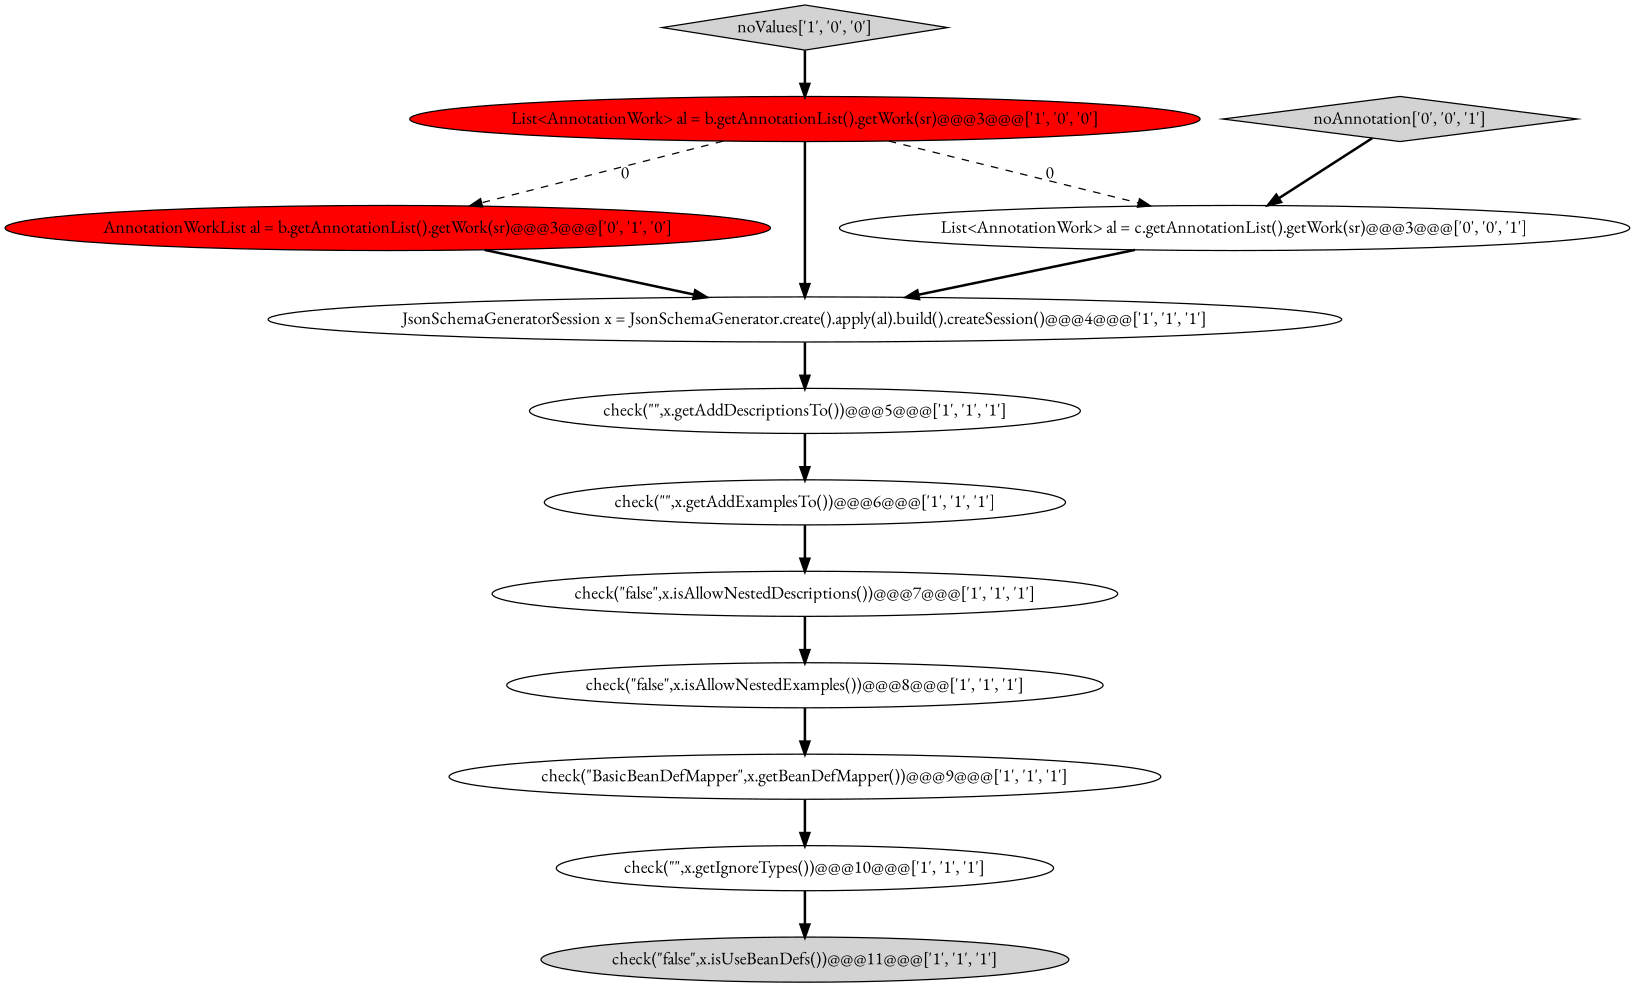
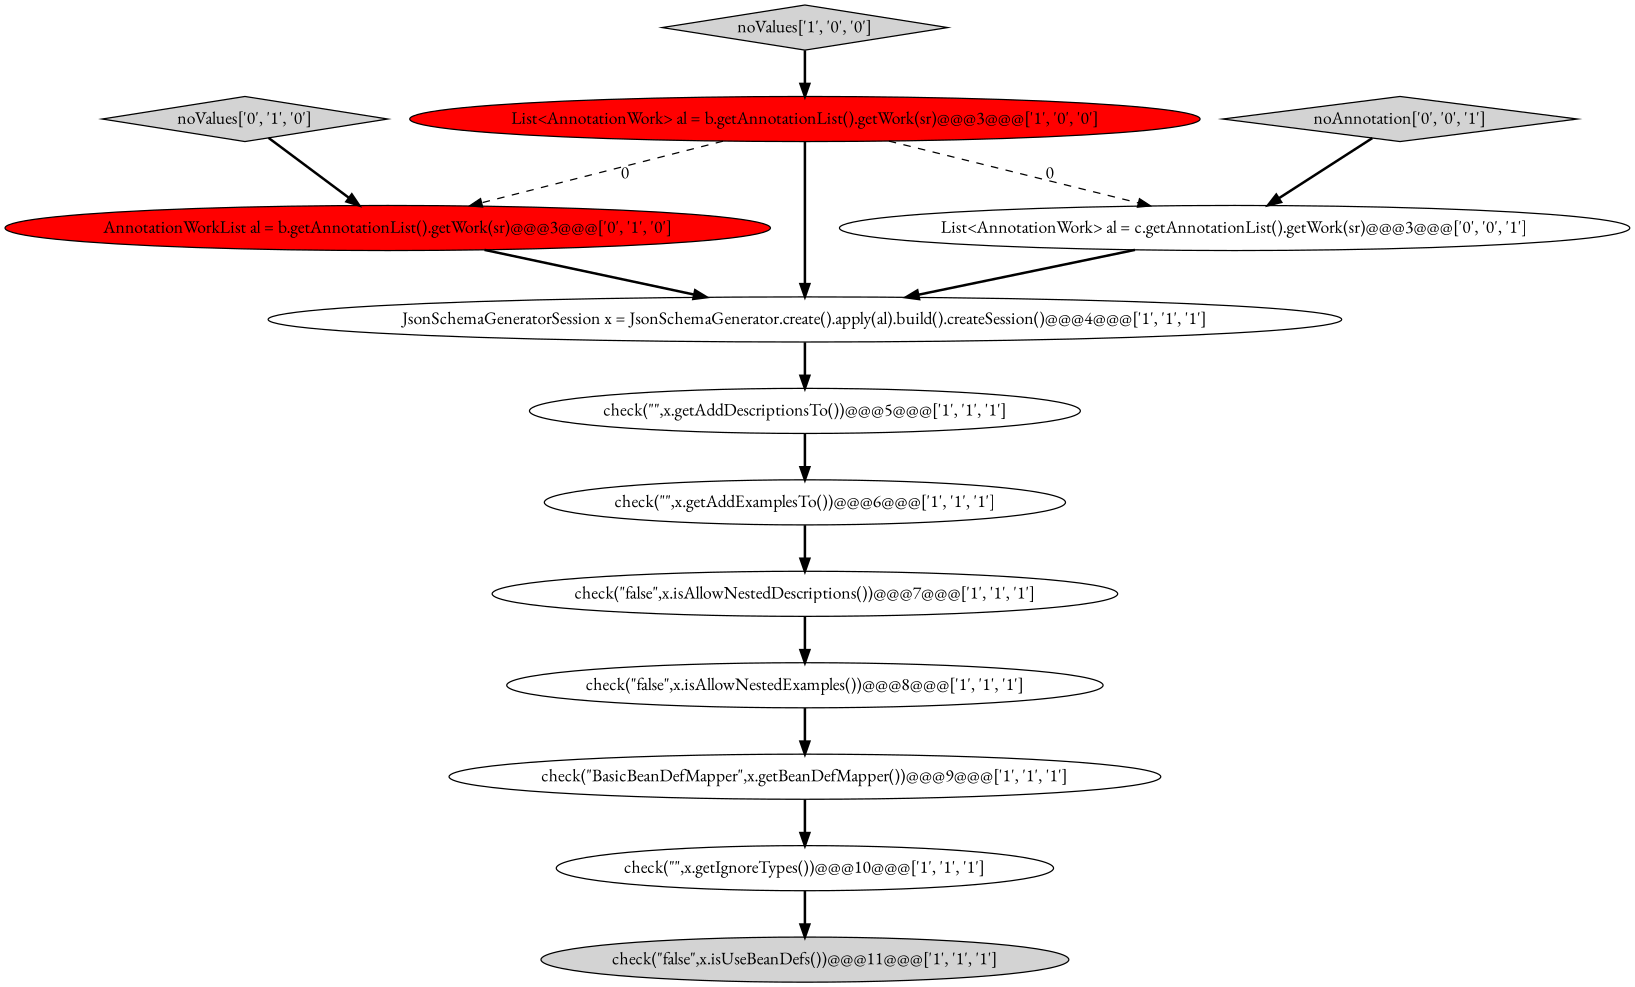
node "noValues['0', '1', '0']": added
